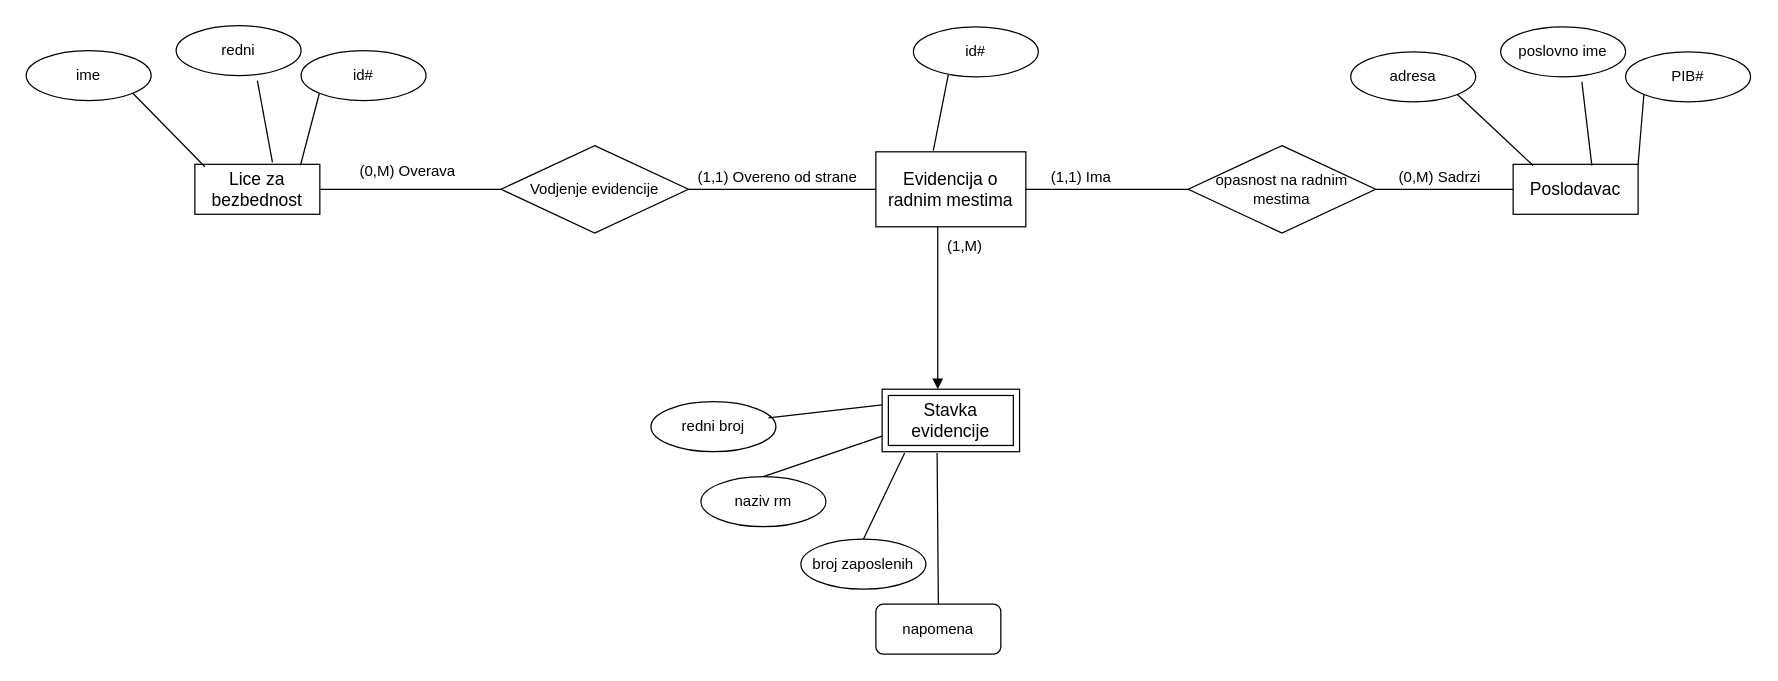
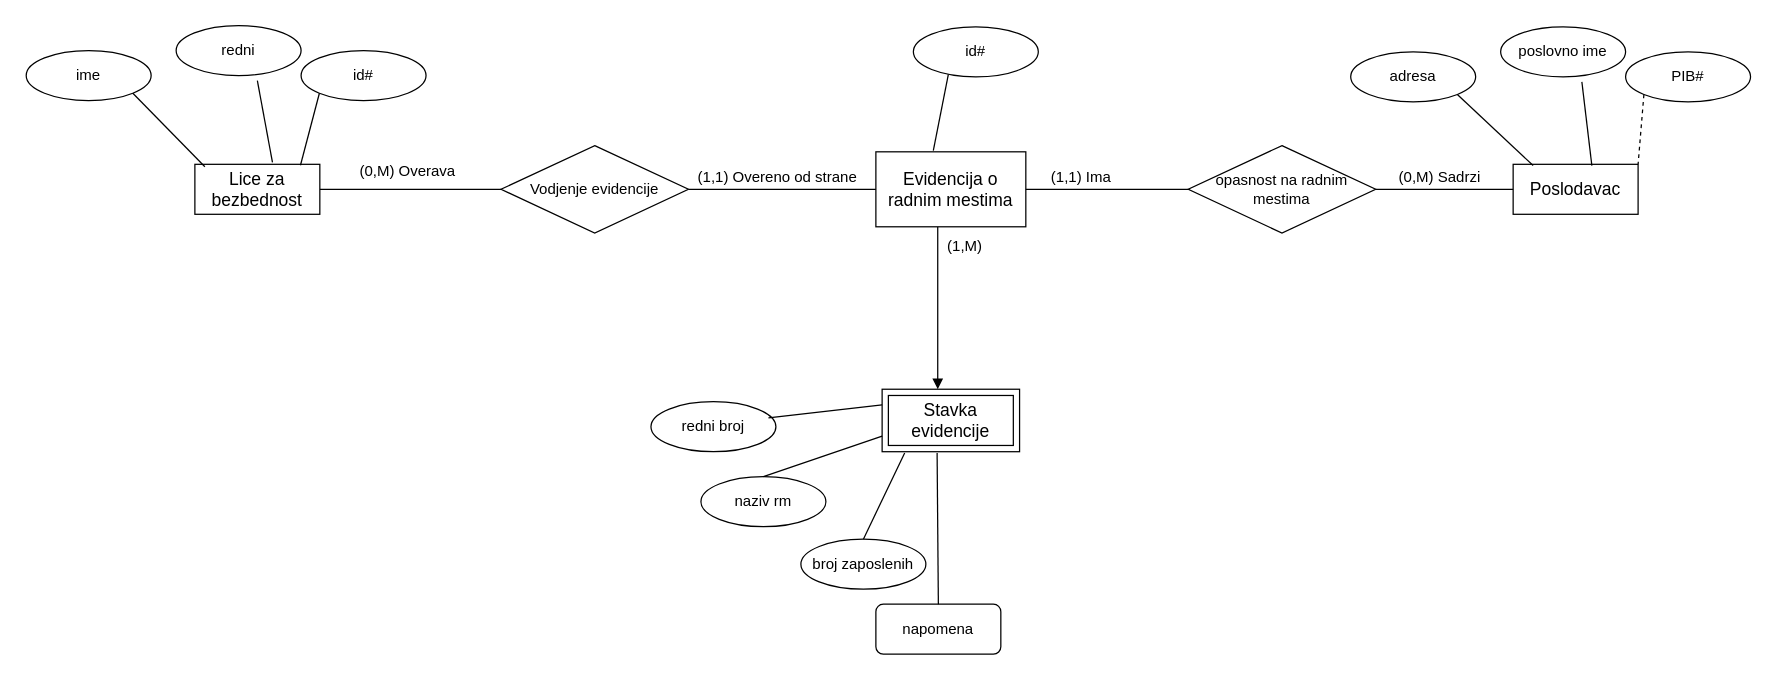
edge "PIB#" -- "Poslodavac": style solid -> dashed
